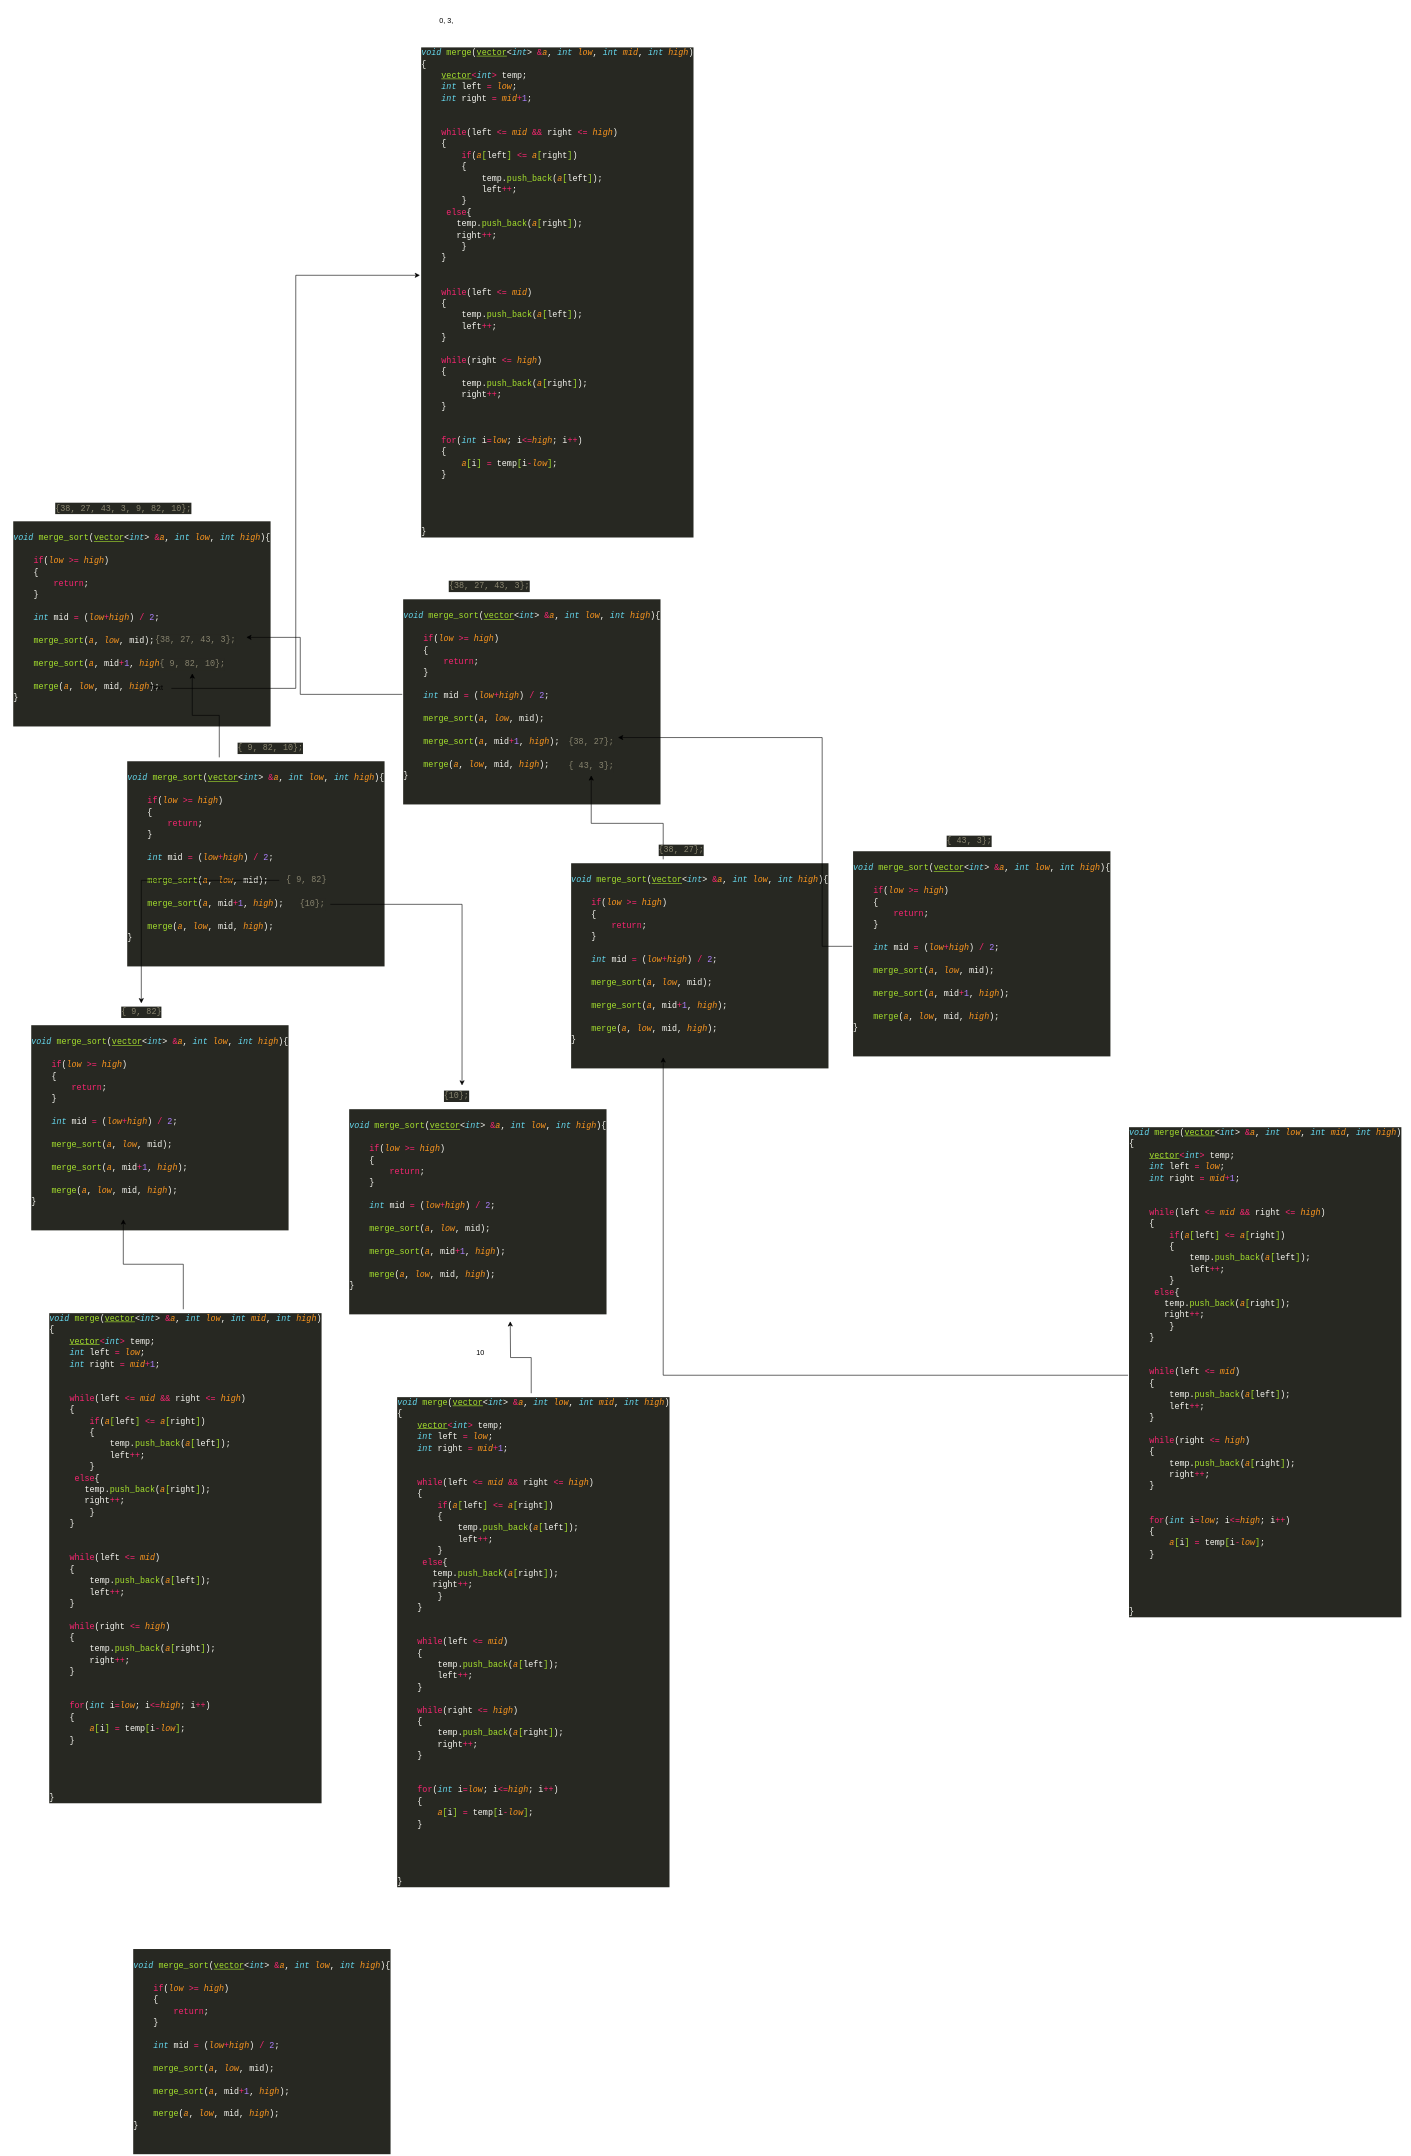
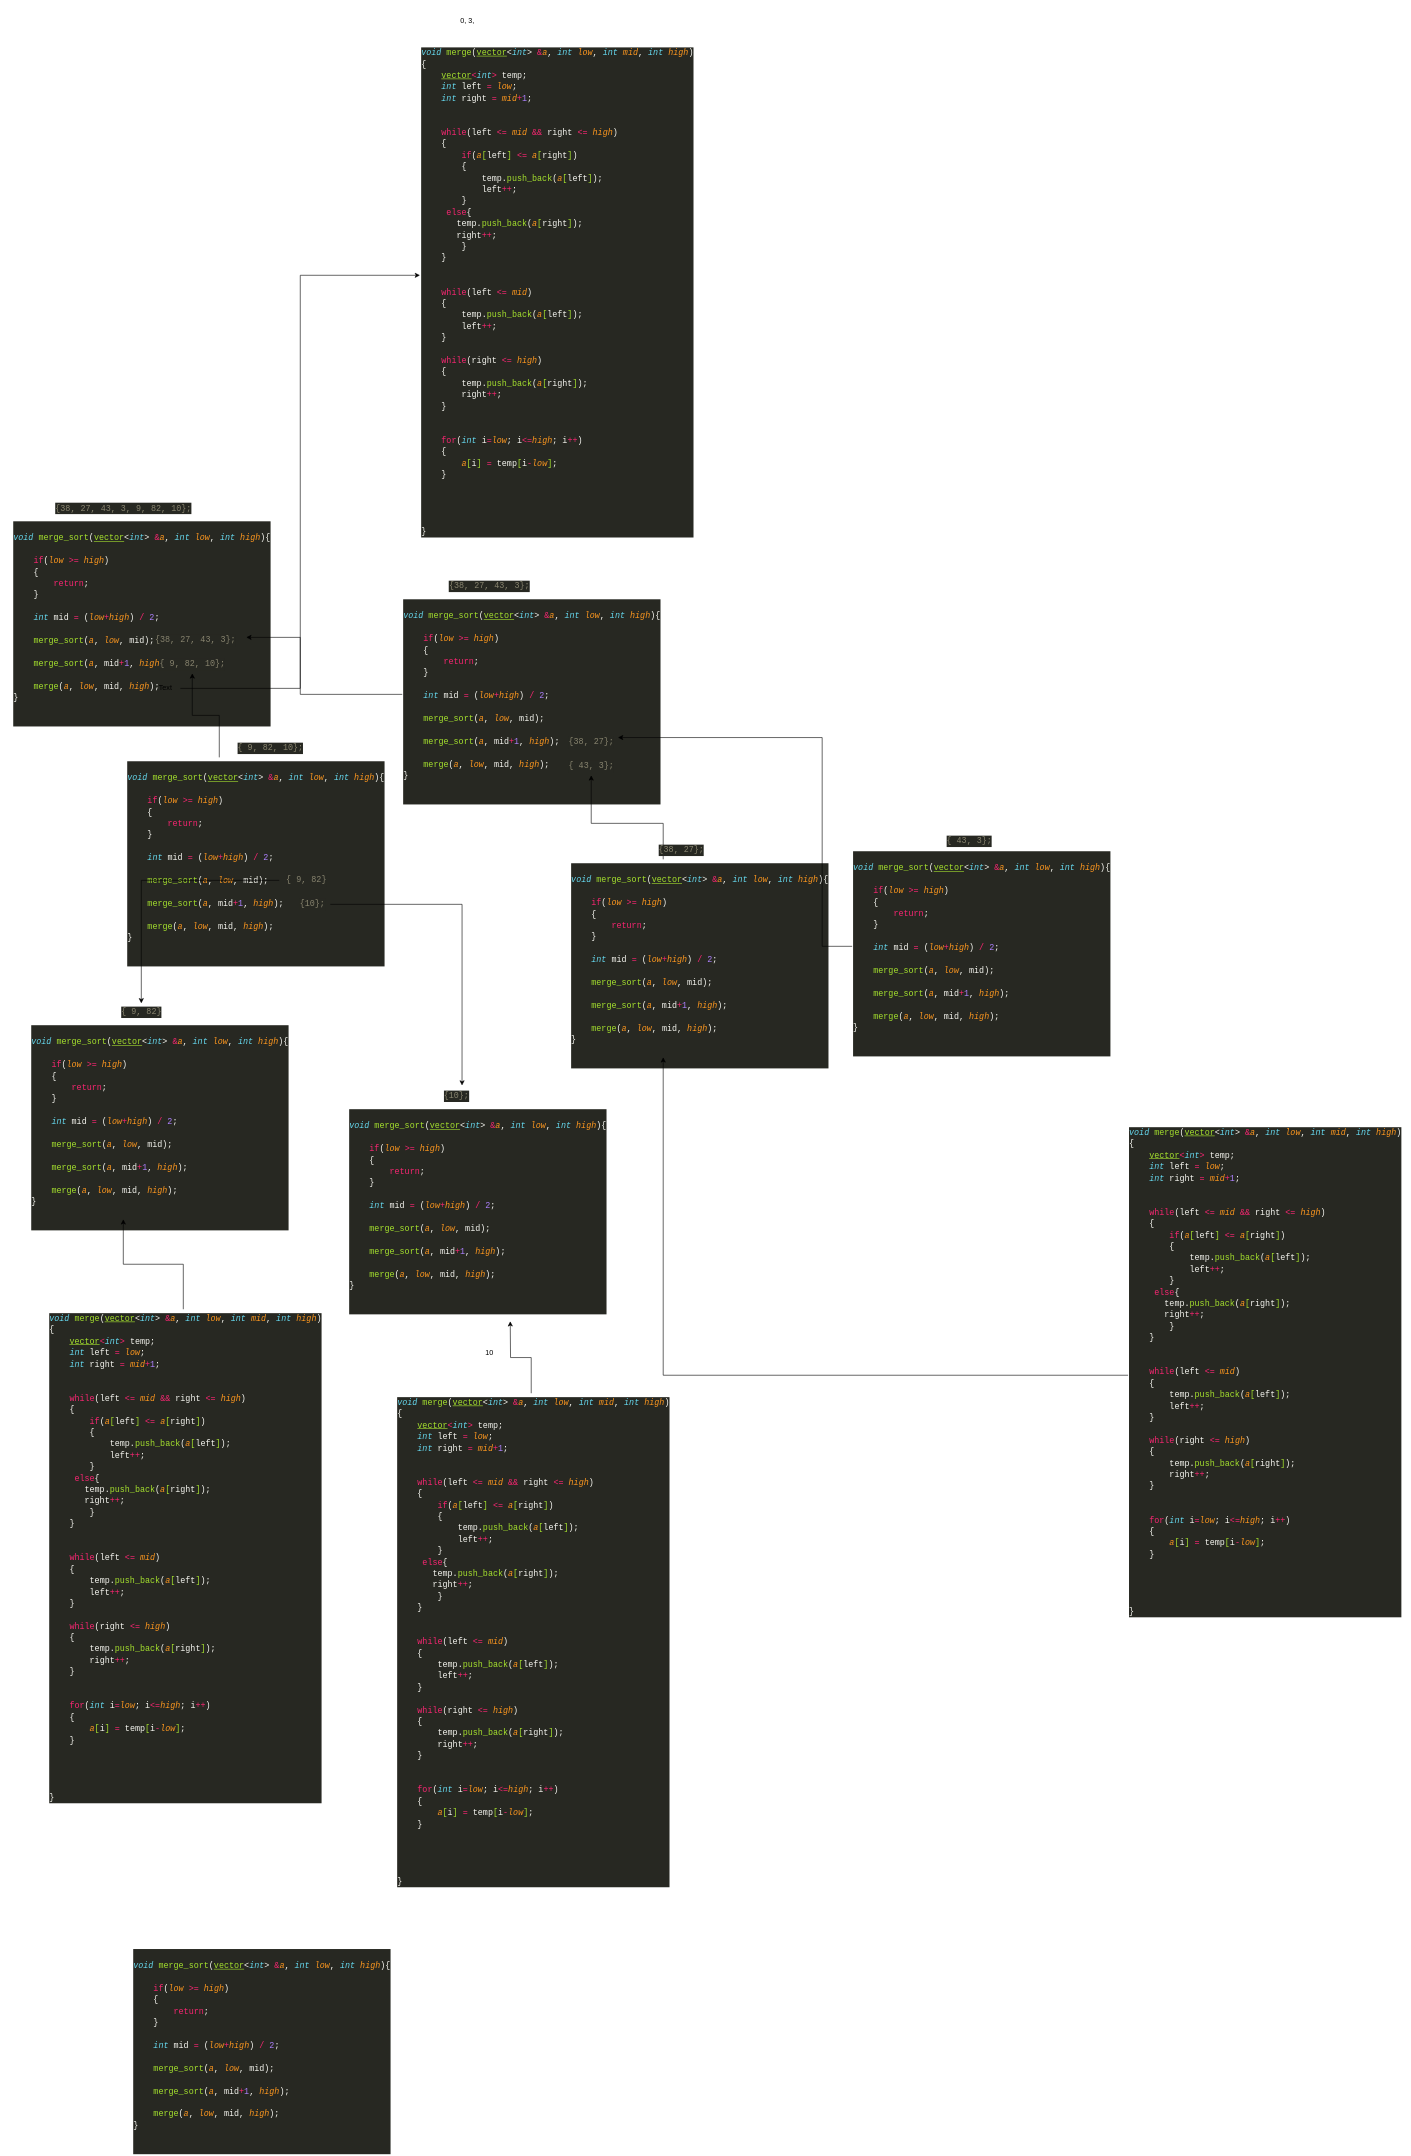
node "0, 3,": moved (447, 21) -> (468, 21)
node "Text": moved (156, 689) -> (165, 689)
node "10": moved (480, 1353) -> (489, 1353)
